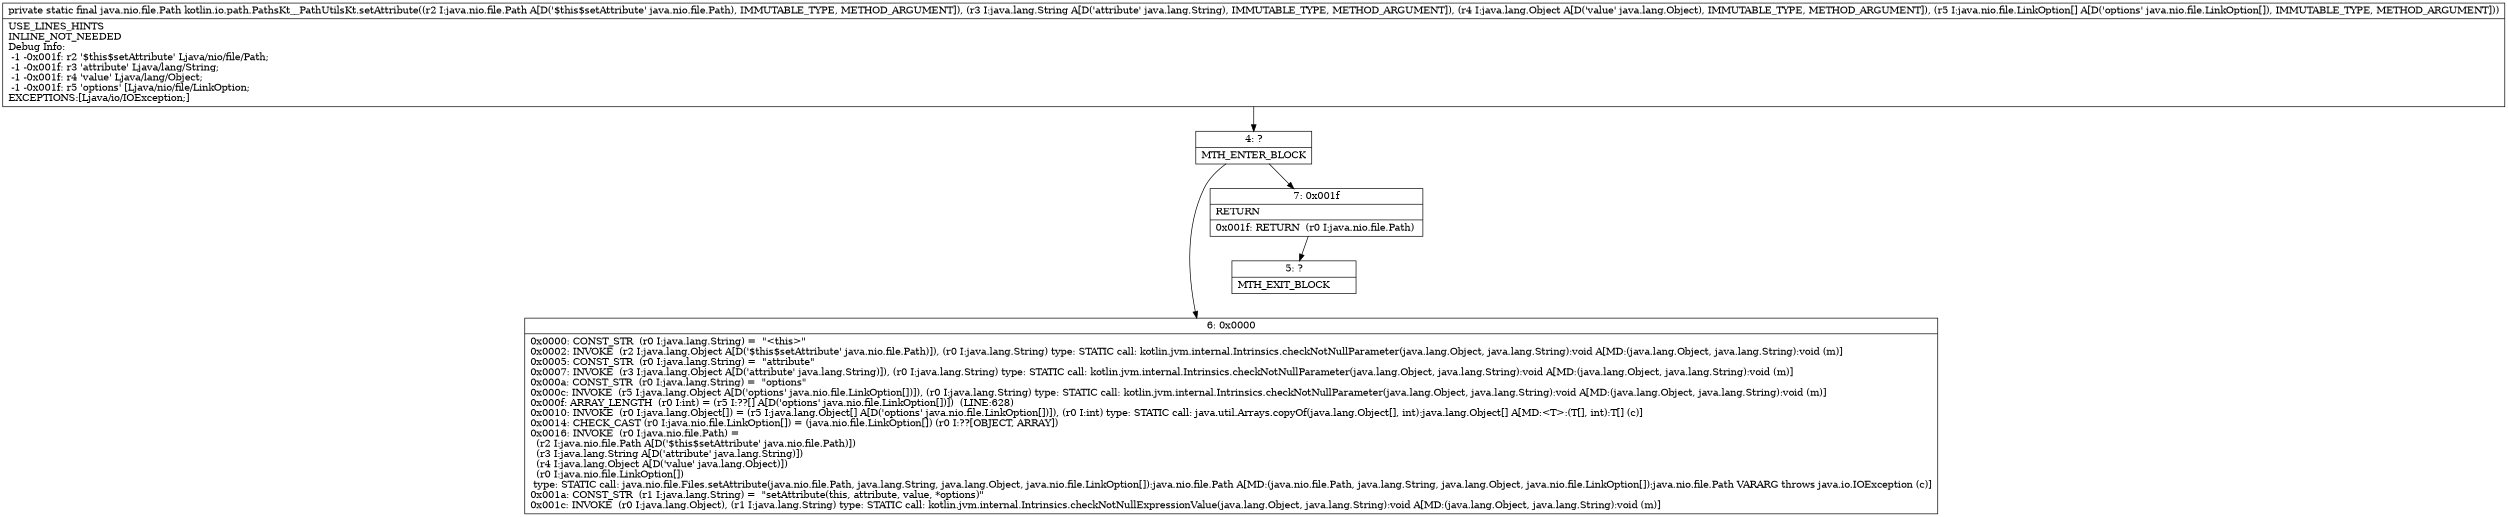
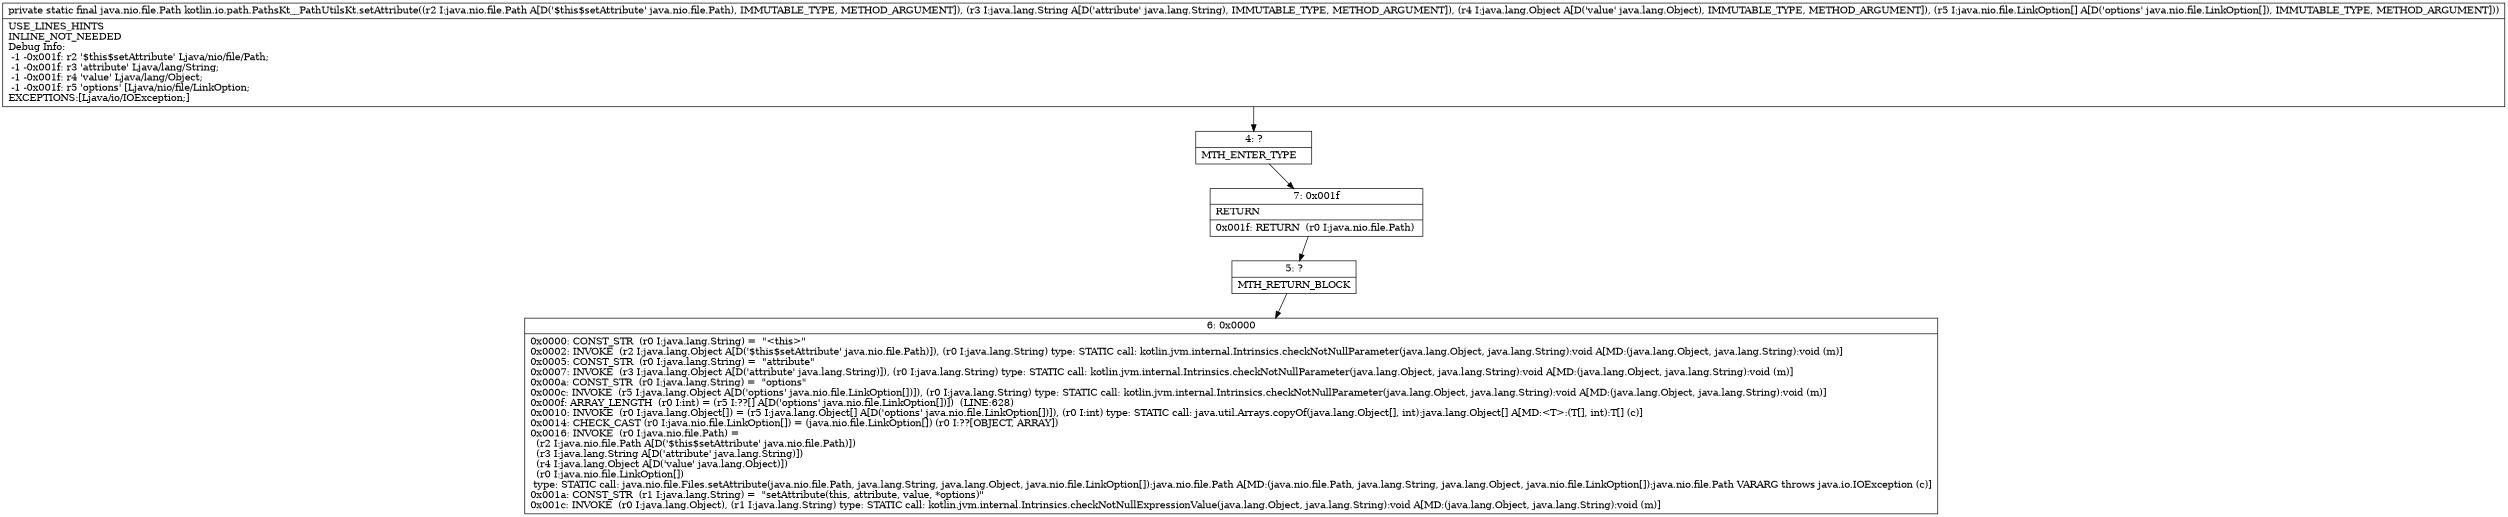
node "4: ?": text "MTH_ENTER_BLOCK" -> "MTH_ENTER_TYPE"
edge "4: ?" -> "6: 0x0000": now "5: ?" -> "6: 0x0000"
node "5: ?": text "MTH_EXIT_BLOCK" -> "MTH_RETURN_BLOCK"
